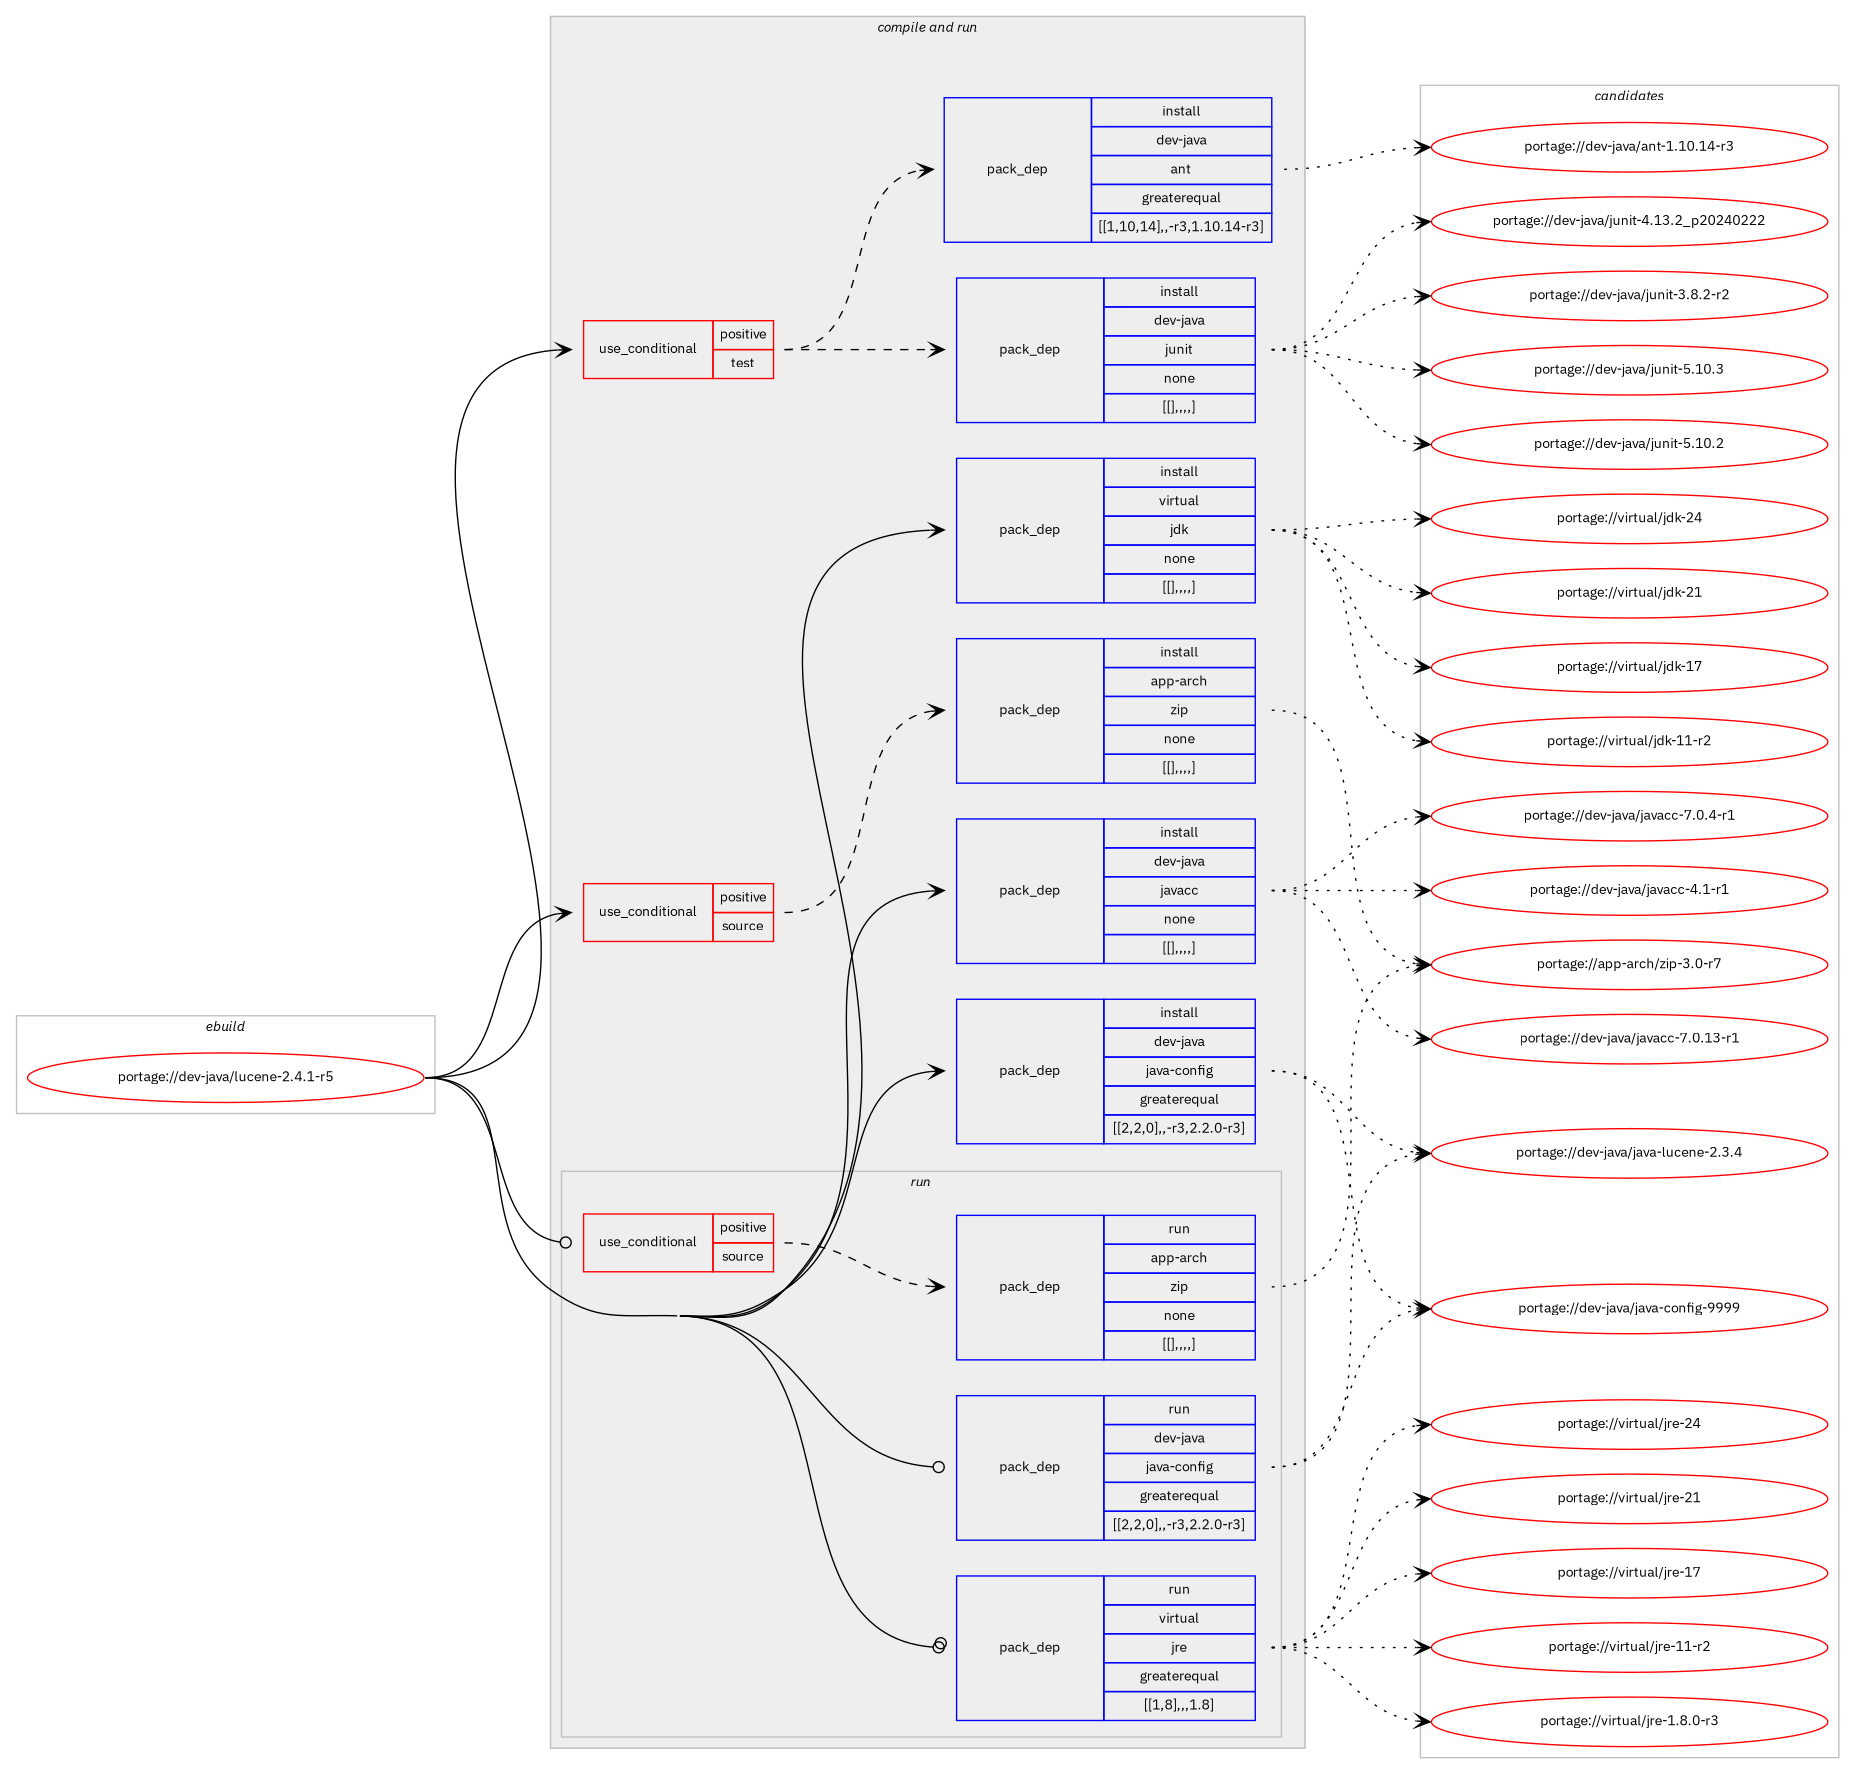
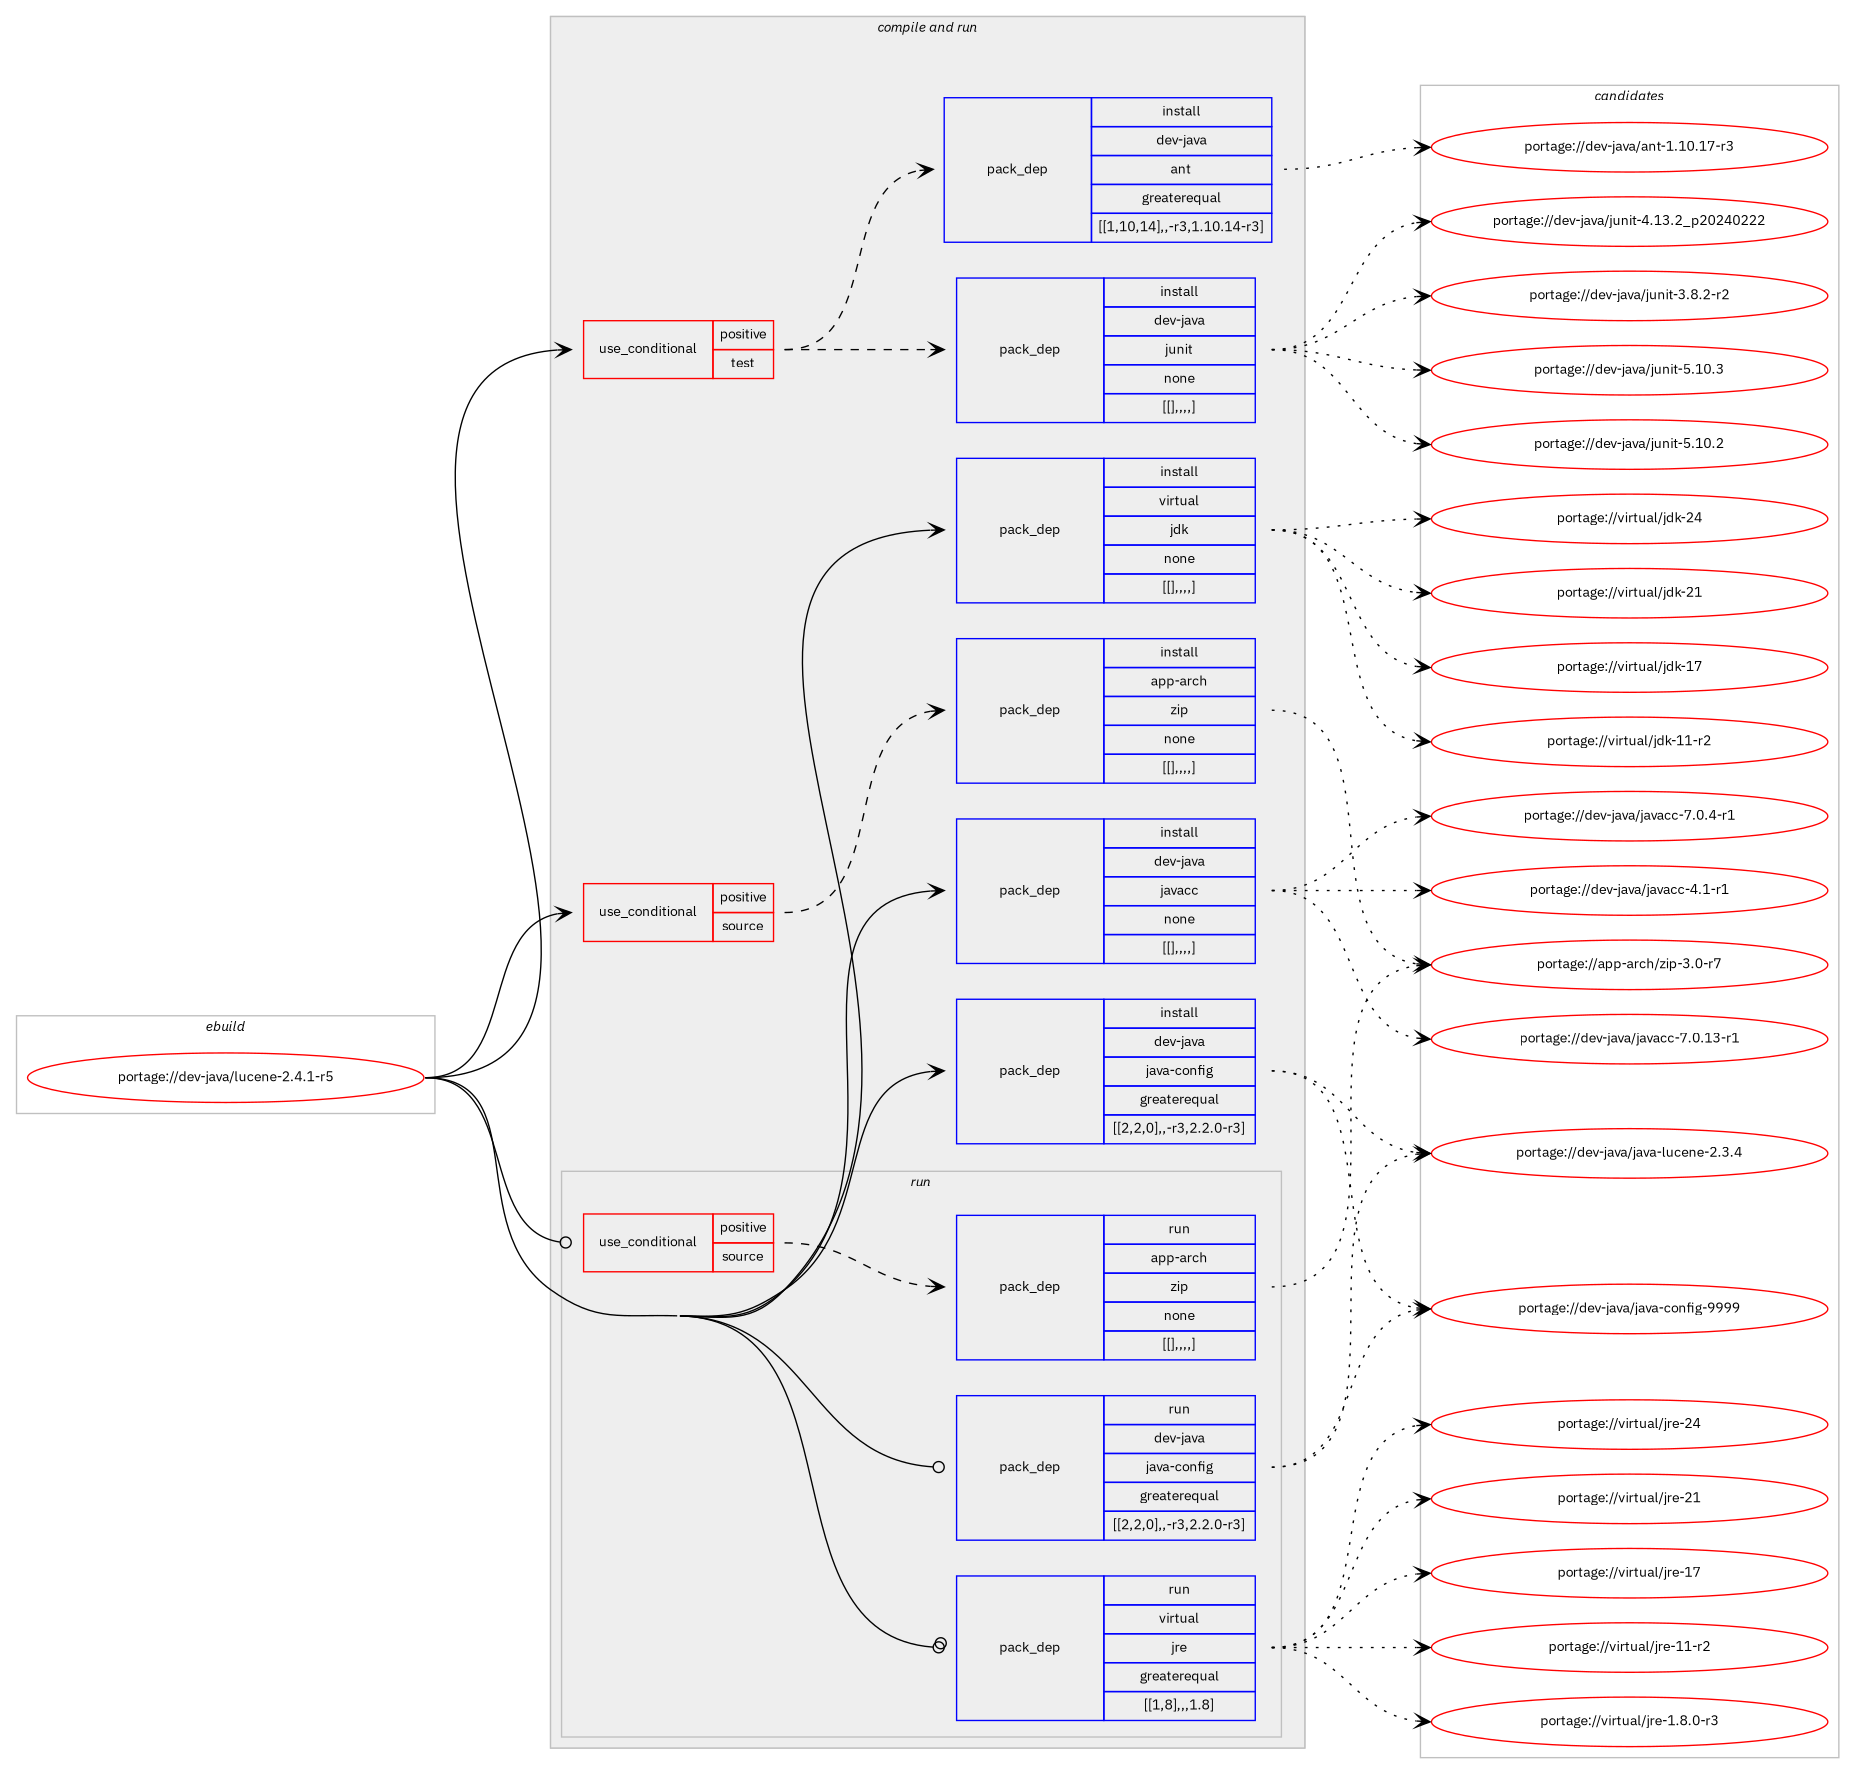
node "portage://dev-java/ant-1.10.14-r3": label "portage://dev-java/ant-1.10.14-r3" -> "portage://dev-java/ant-1.10.17-r3"
